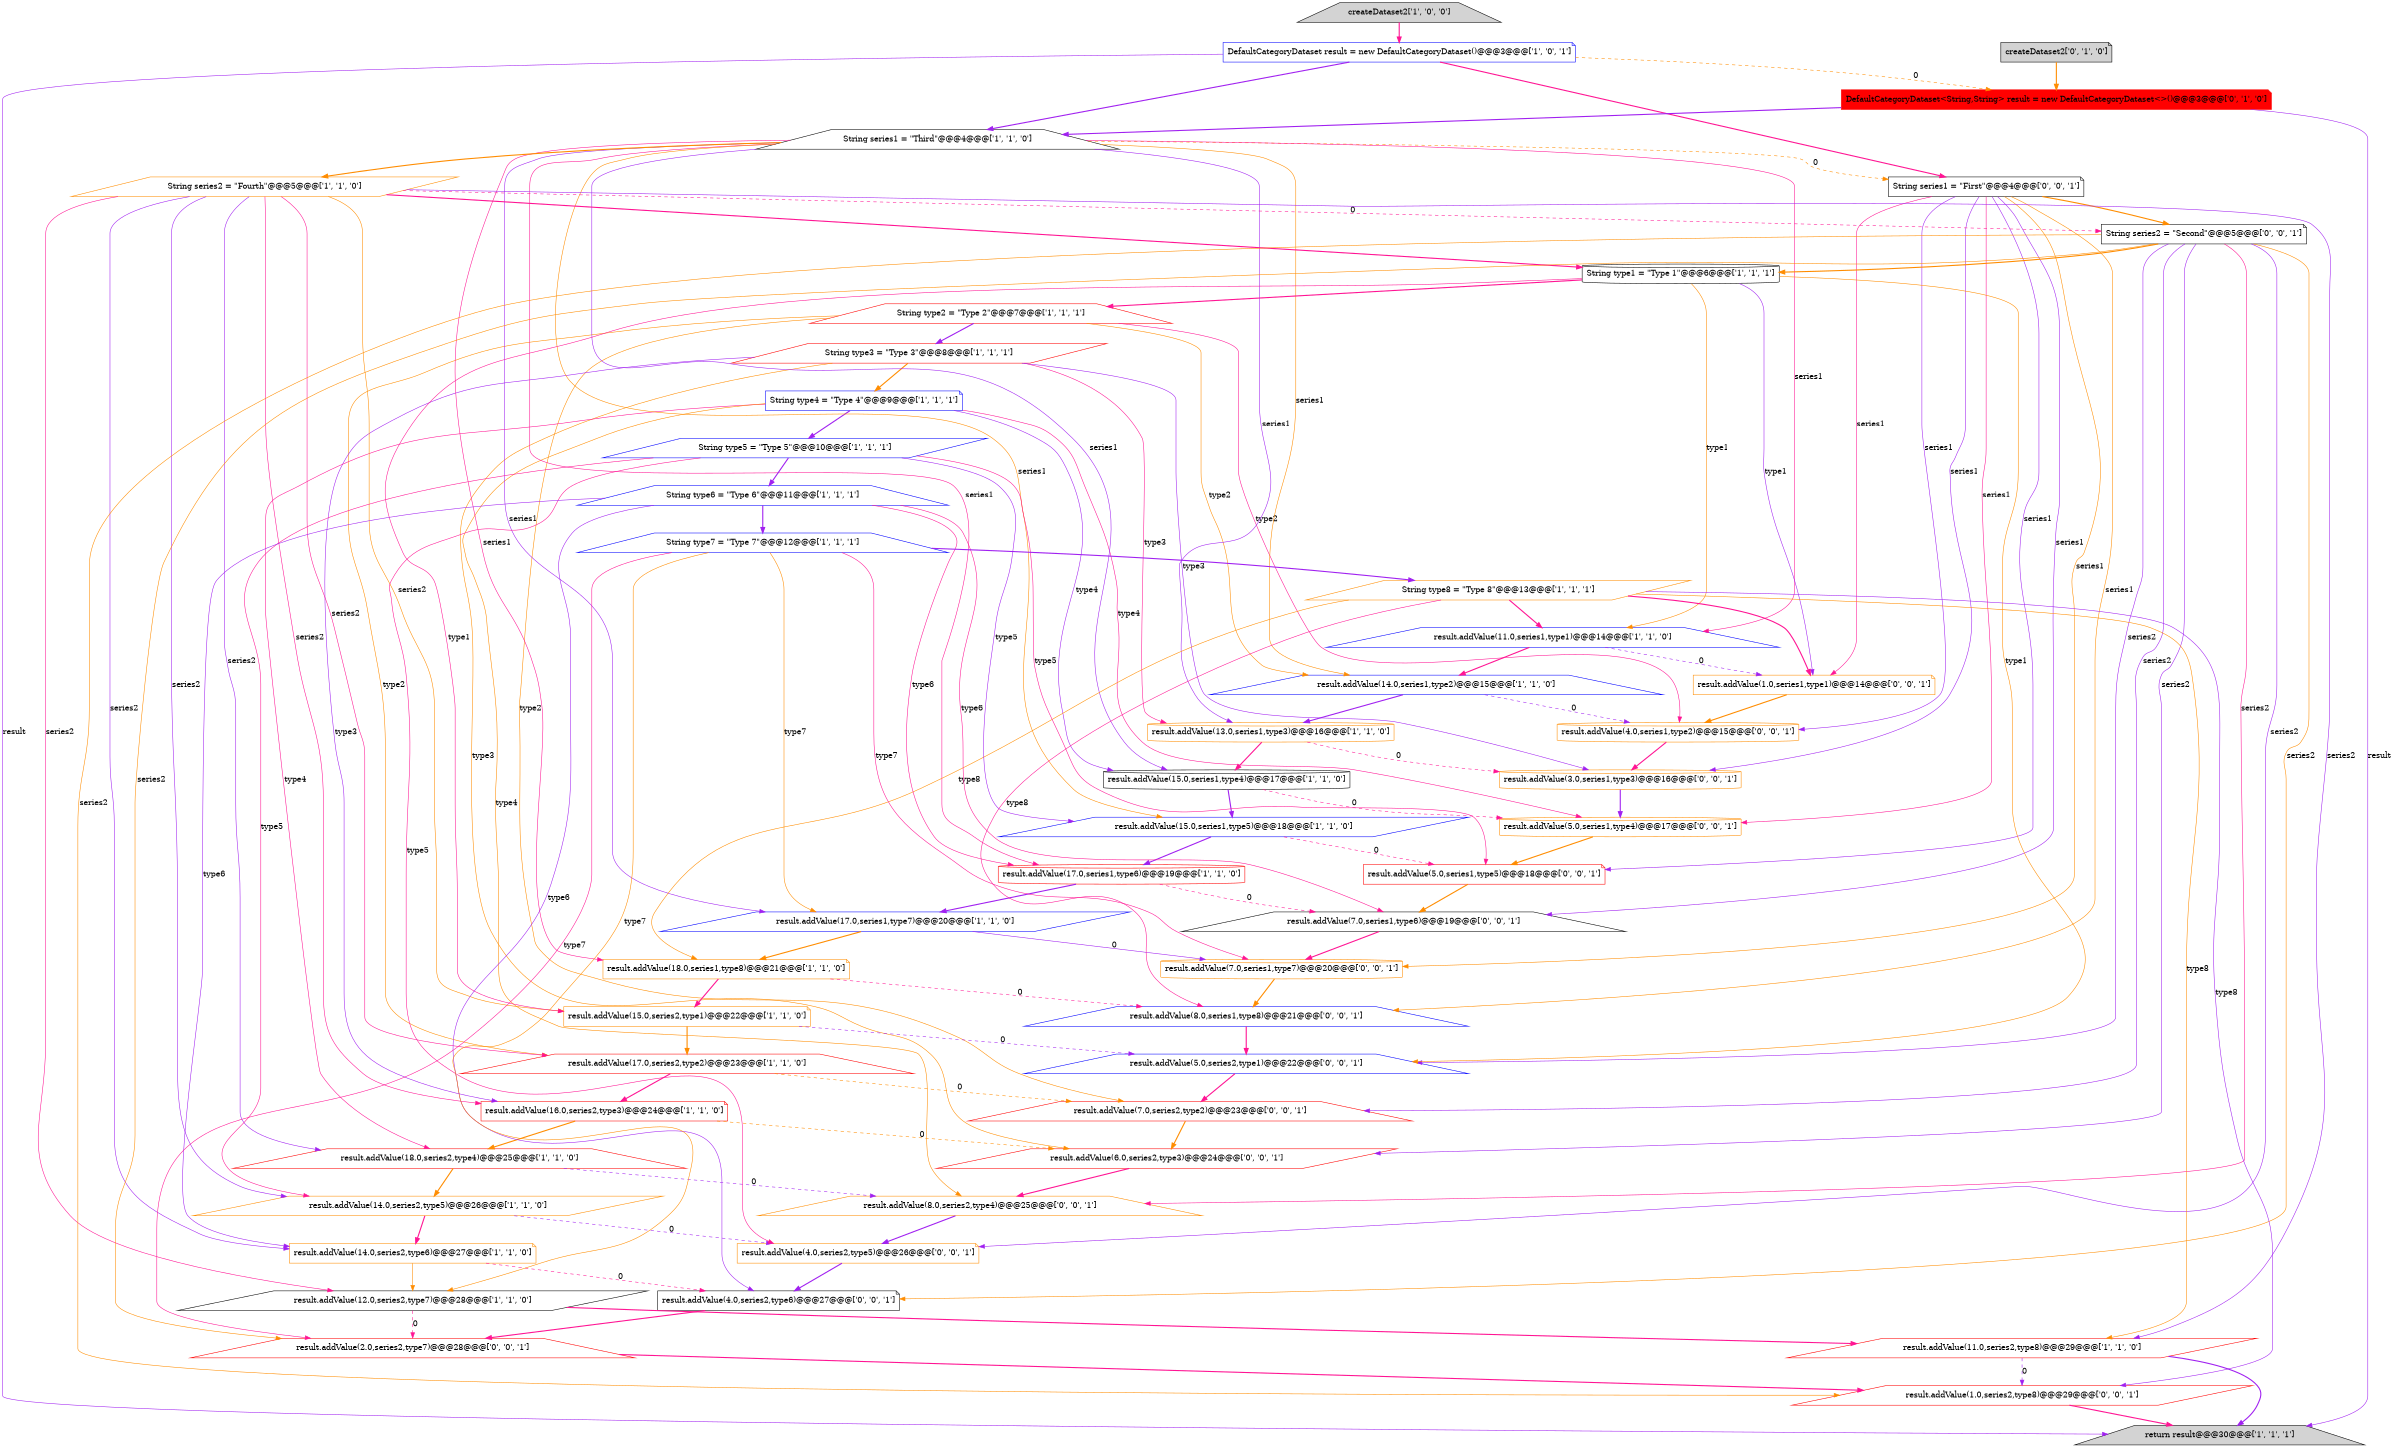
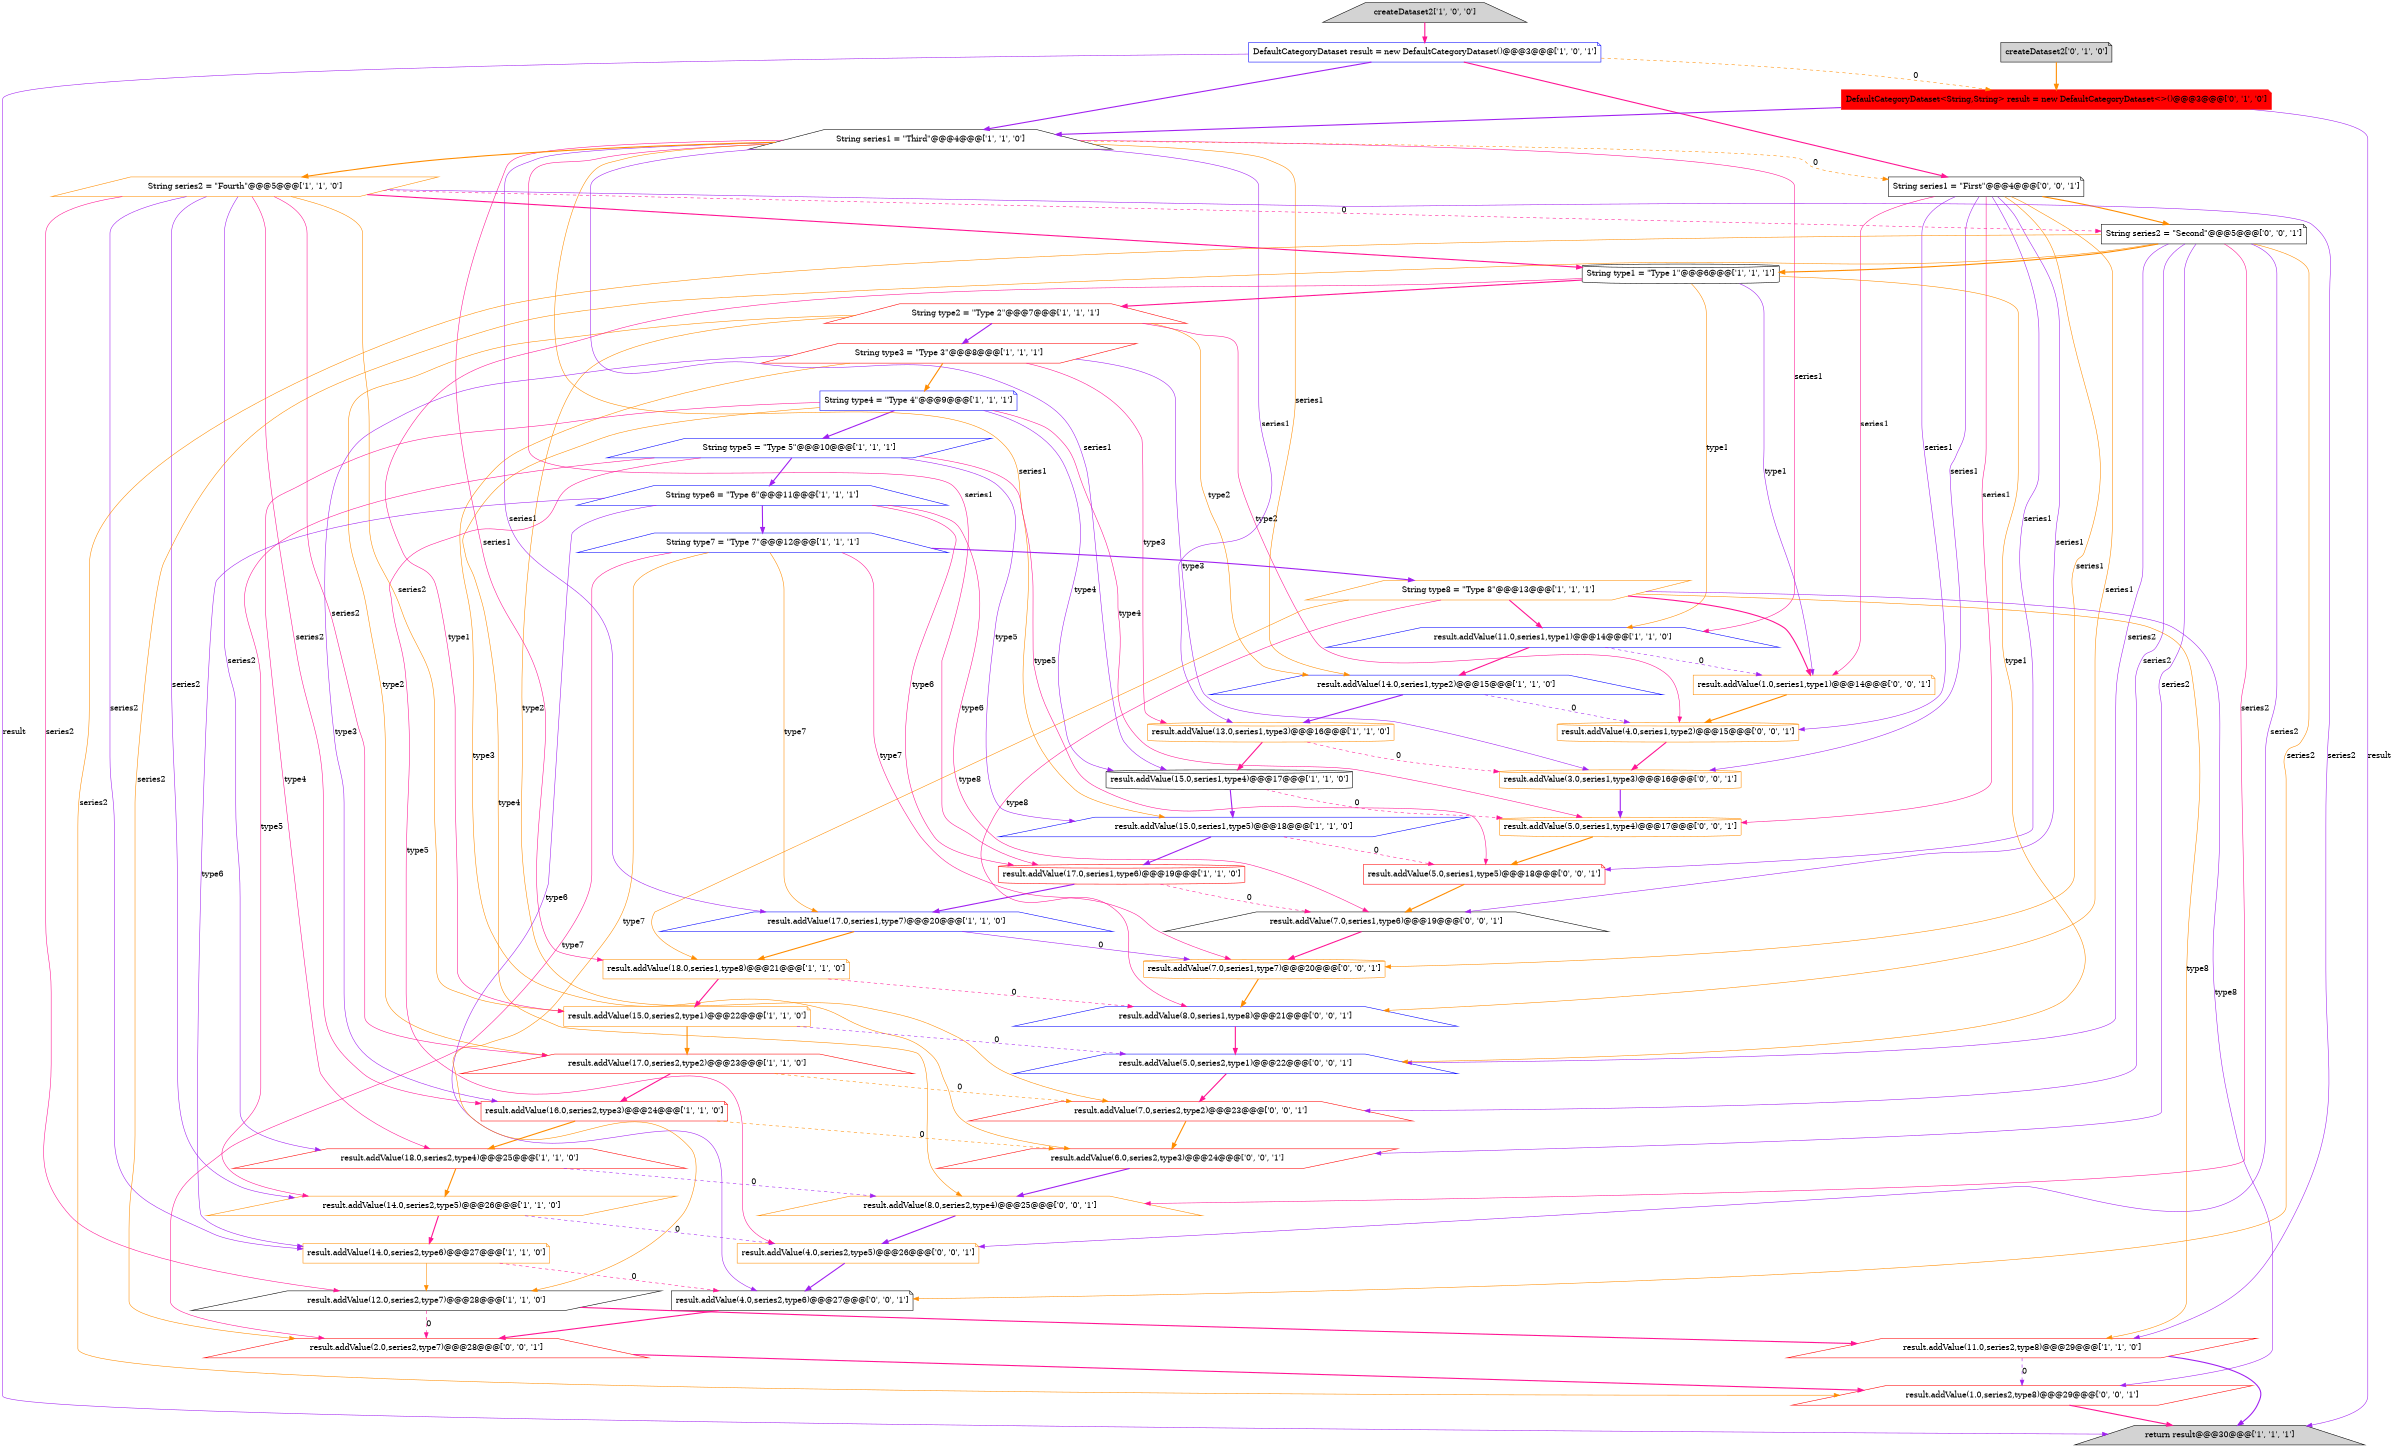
node "result.addValue(17.0,series1,type7)@@@20@@@['1', '1', '0']": shape parallelogram -> trapezium
edge "result.addValue(6.0,series2,type3)@@@24@@@['0', '0', '1']" -> "result.addValue(8.0,series2,type4)@@@25@@@['0', '0', '1']": color deeppink -> purple
